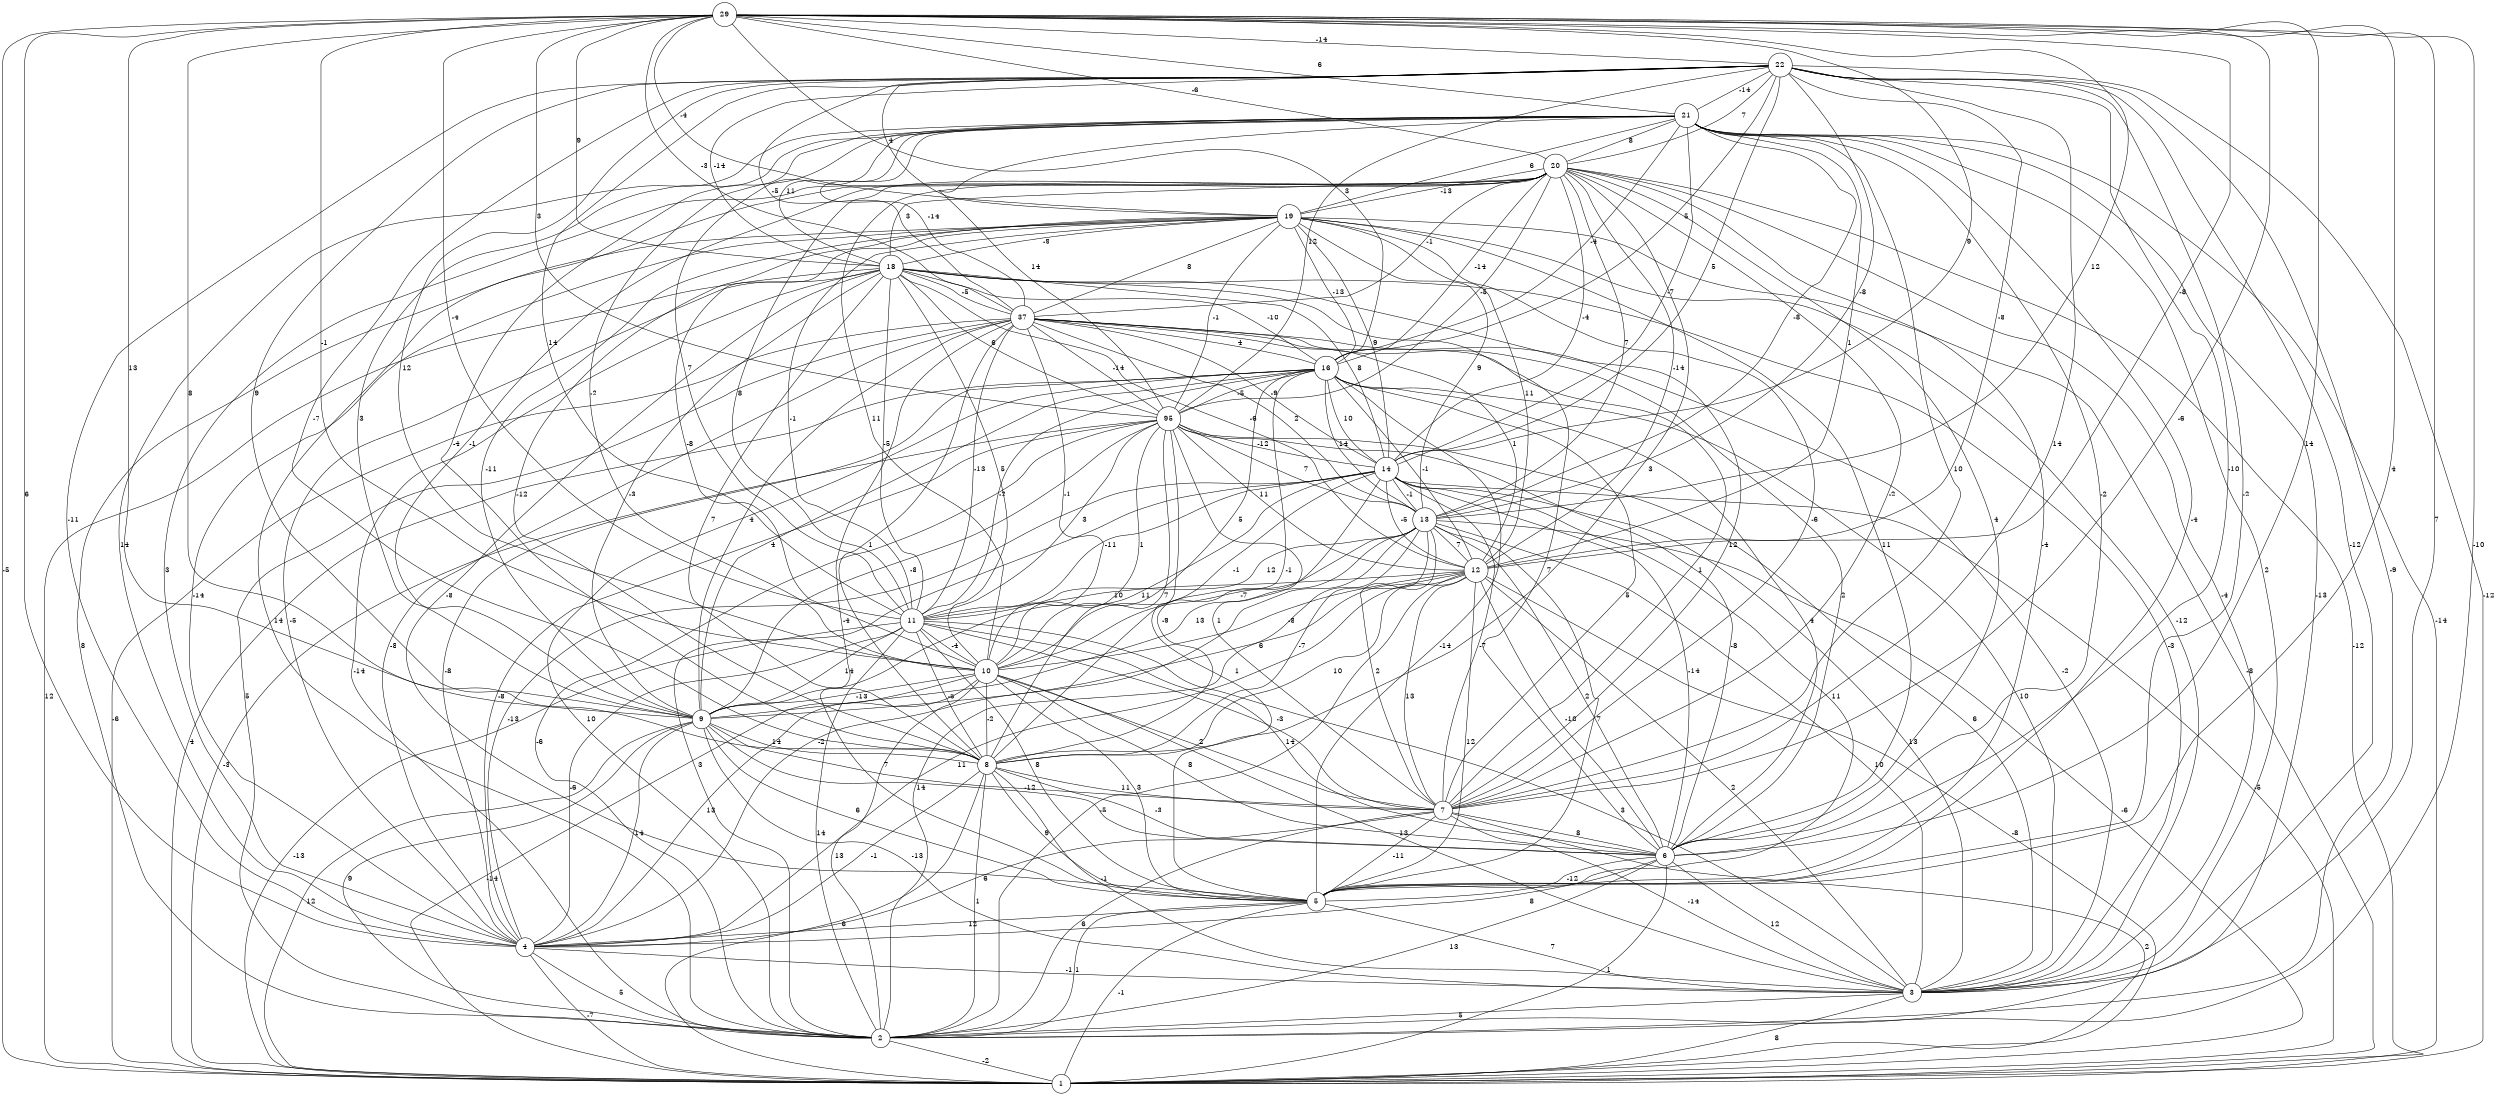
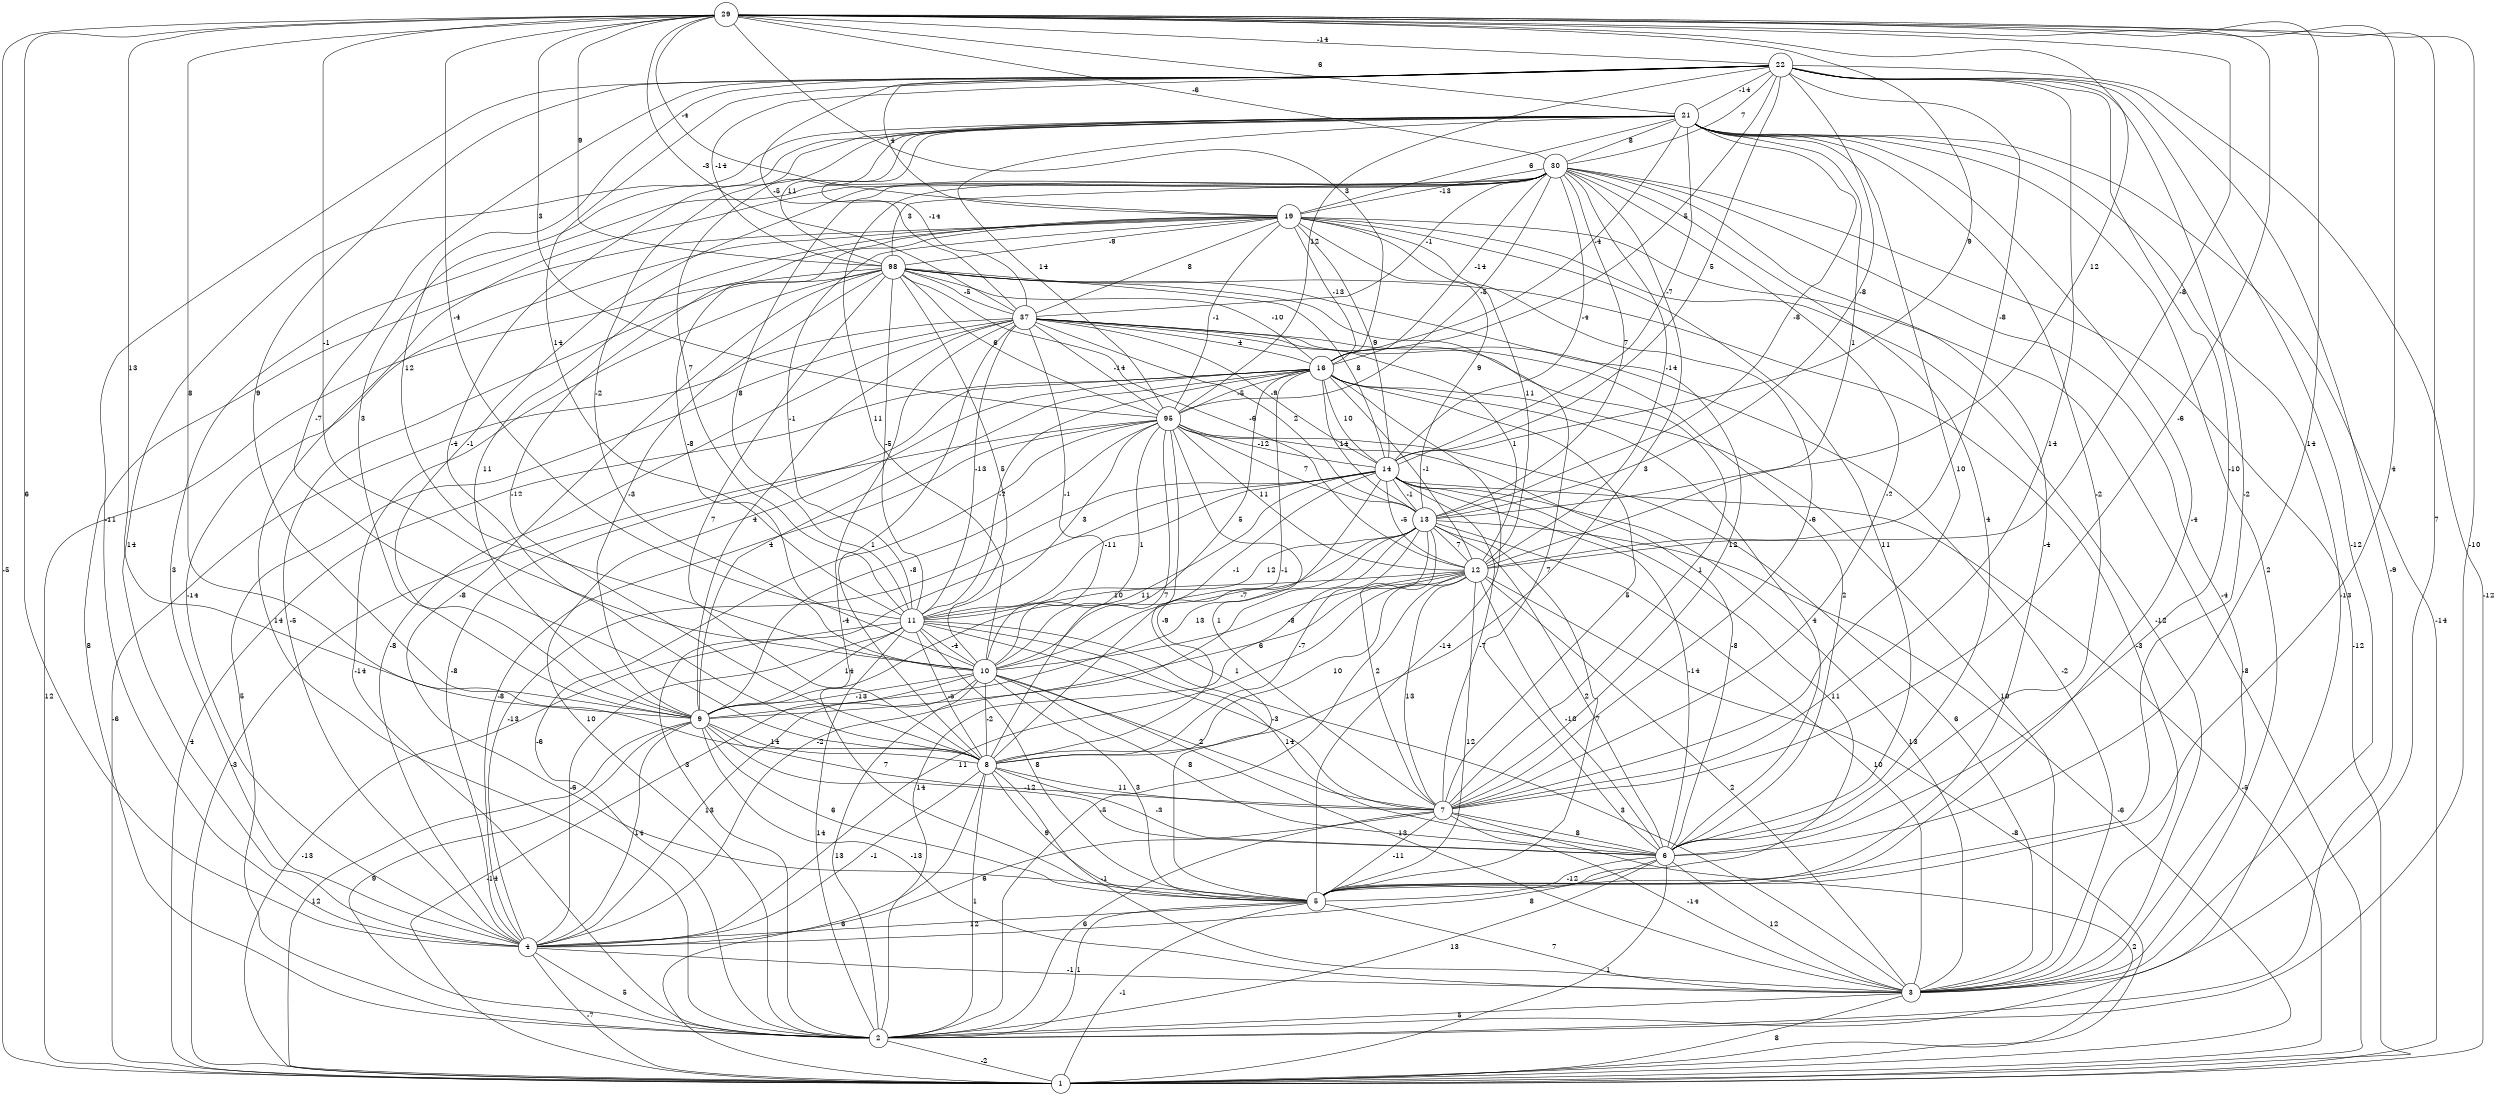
node "20": label "20" -> "30"
node "18": label "18" -> "98"
edge "19" -- "9": label "-11" -> "11"
